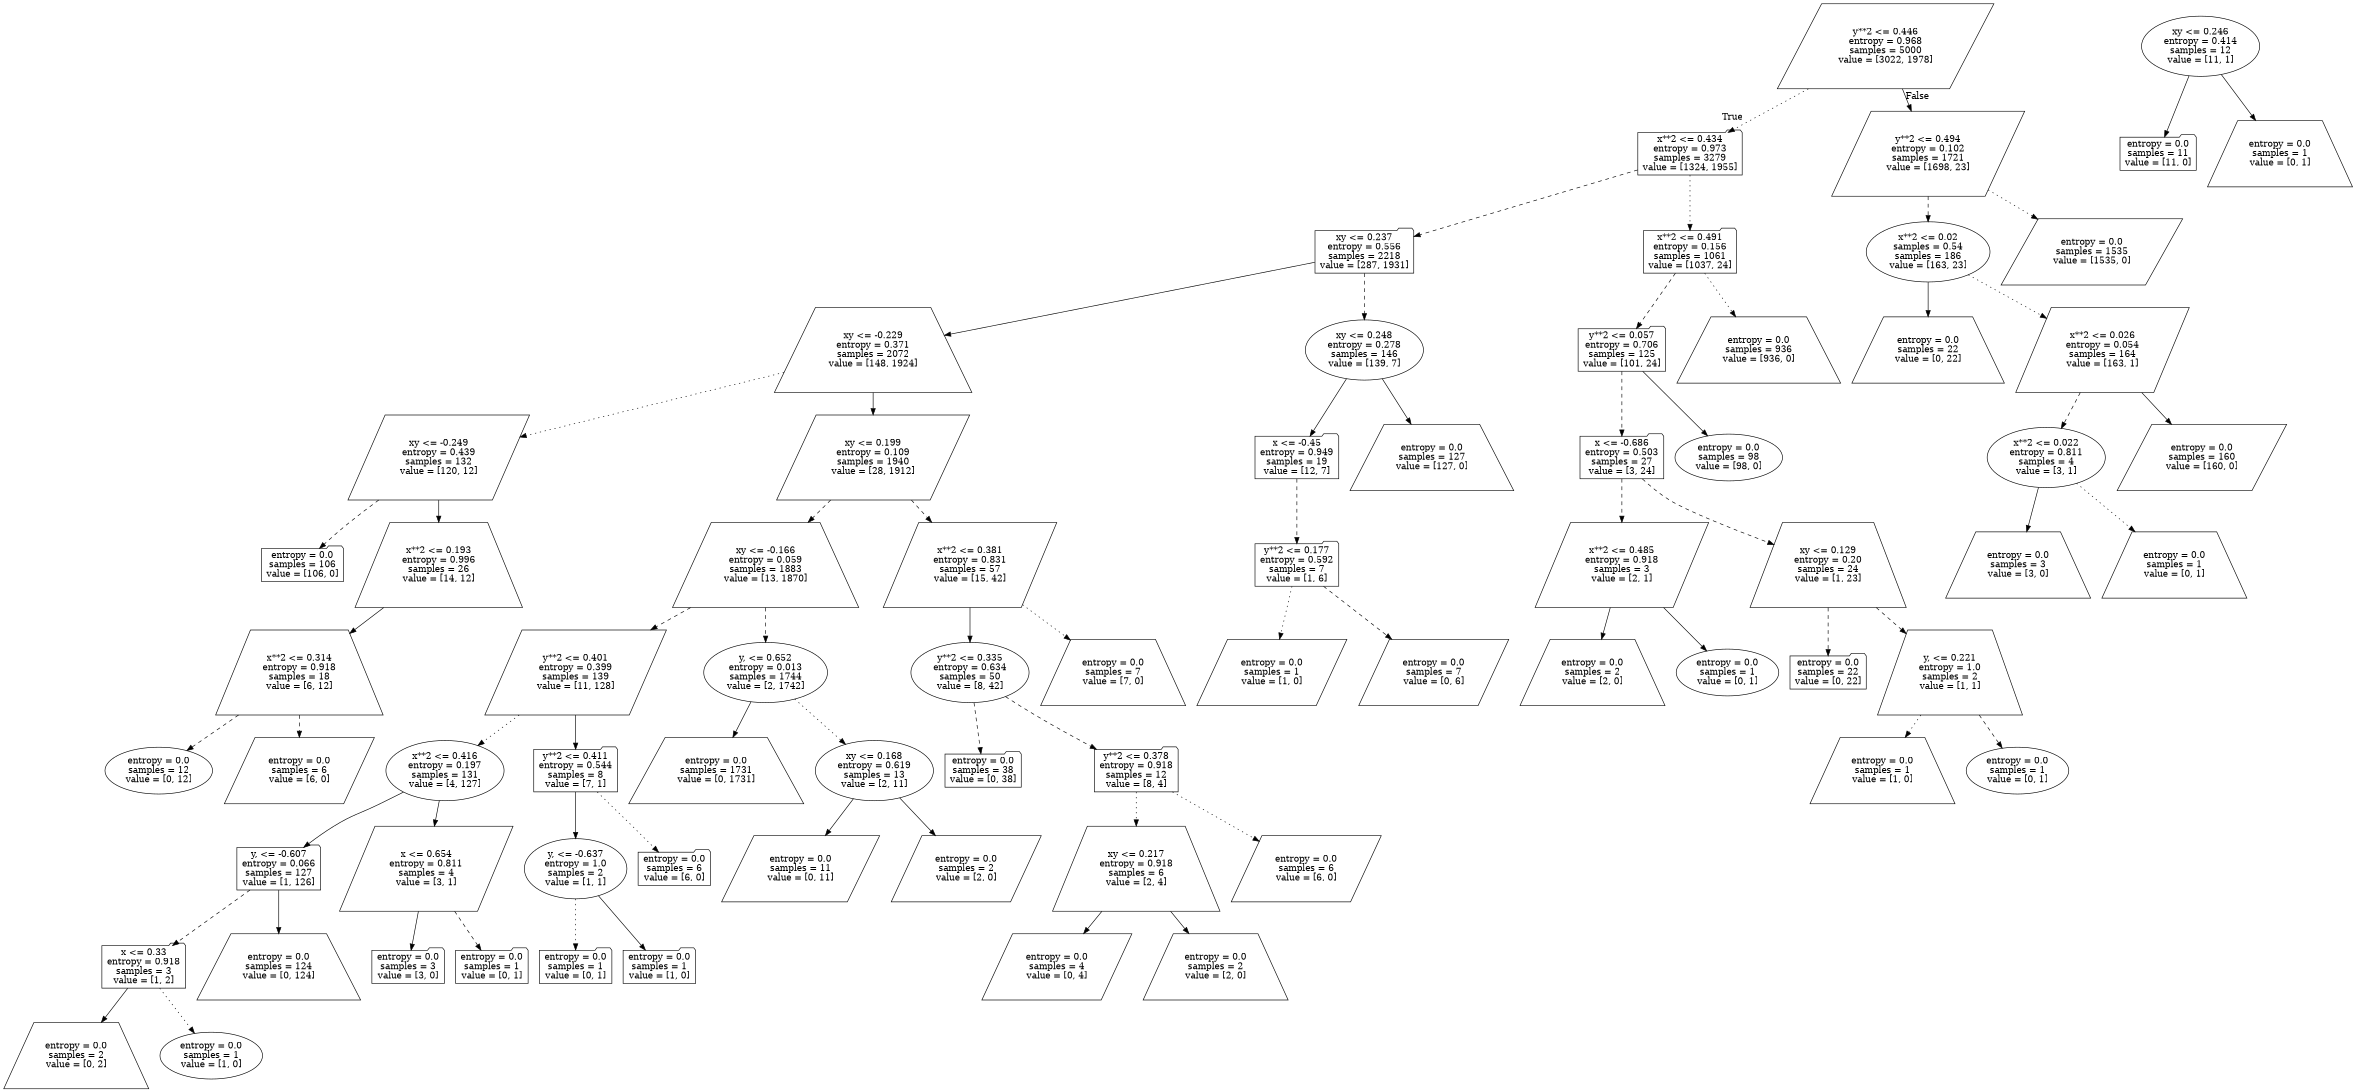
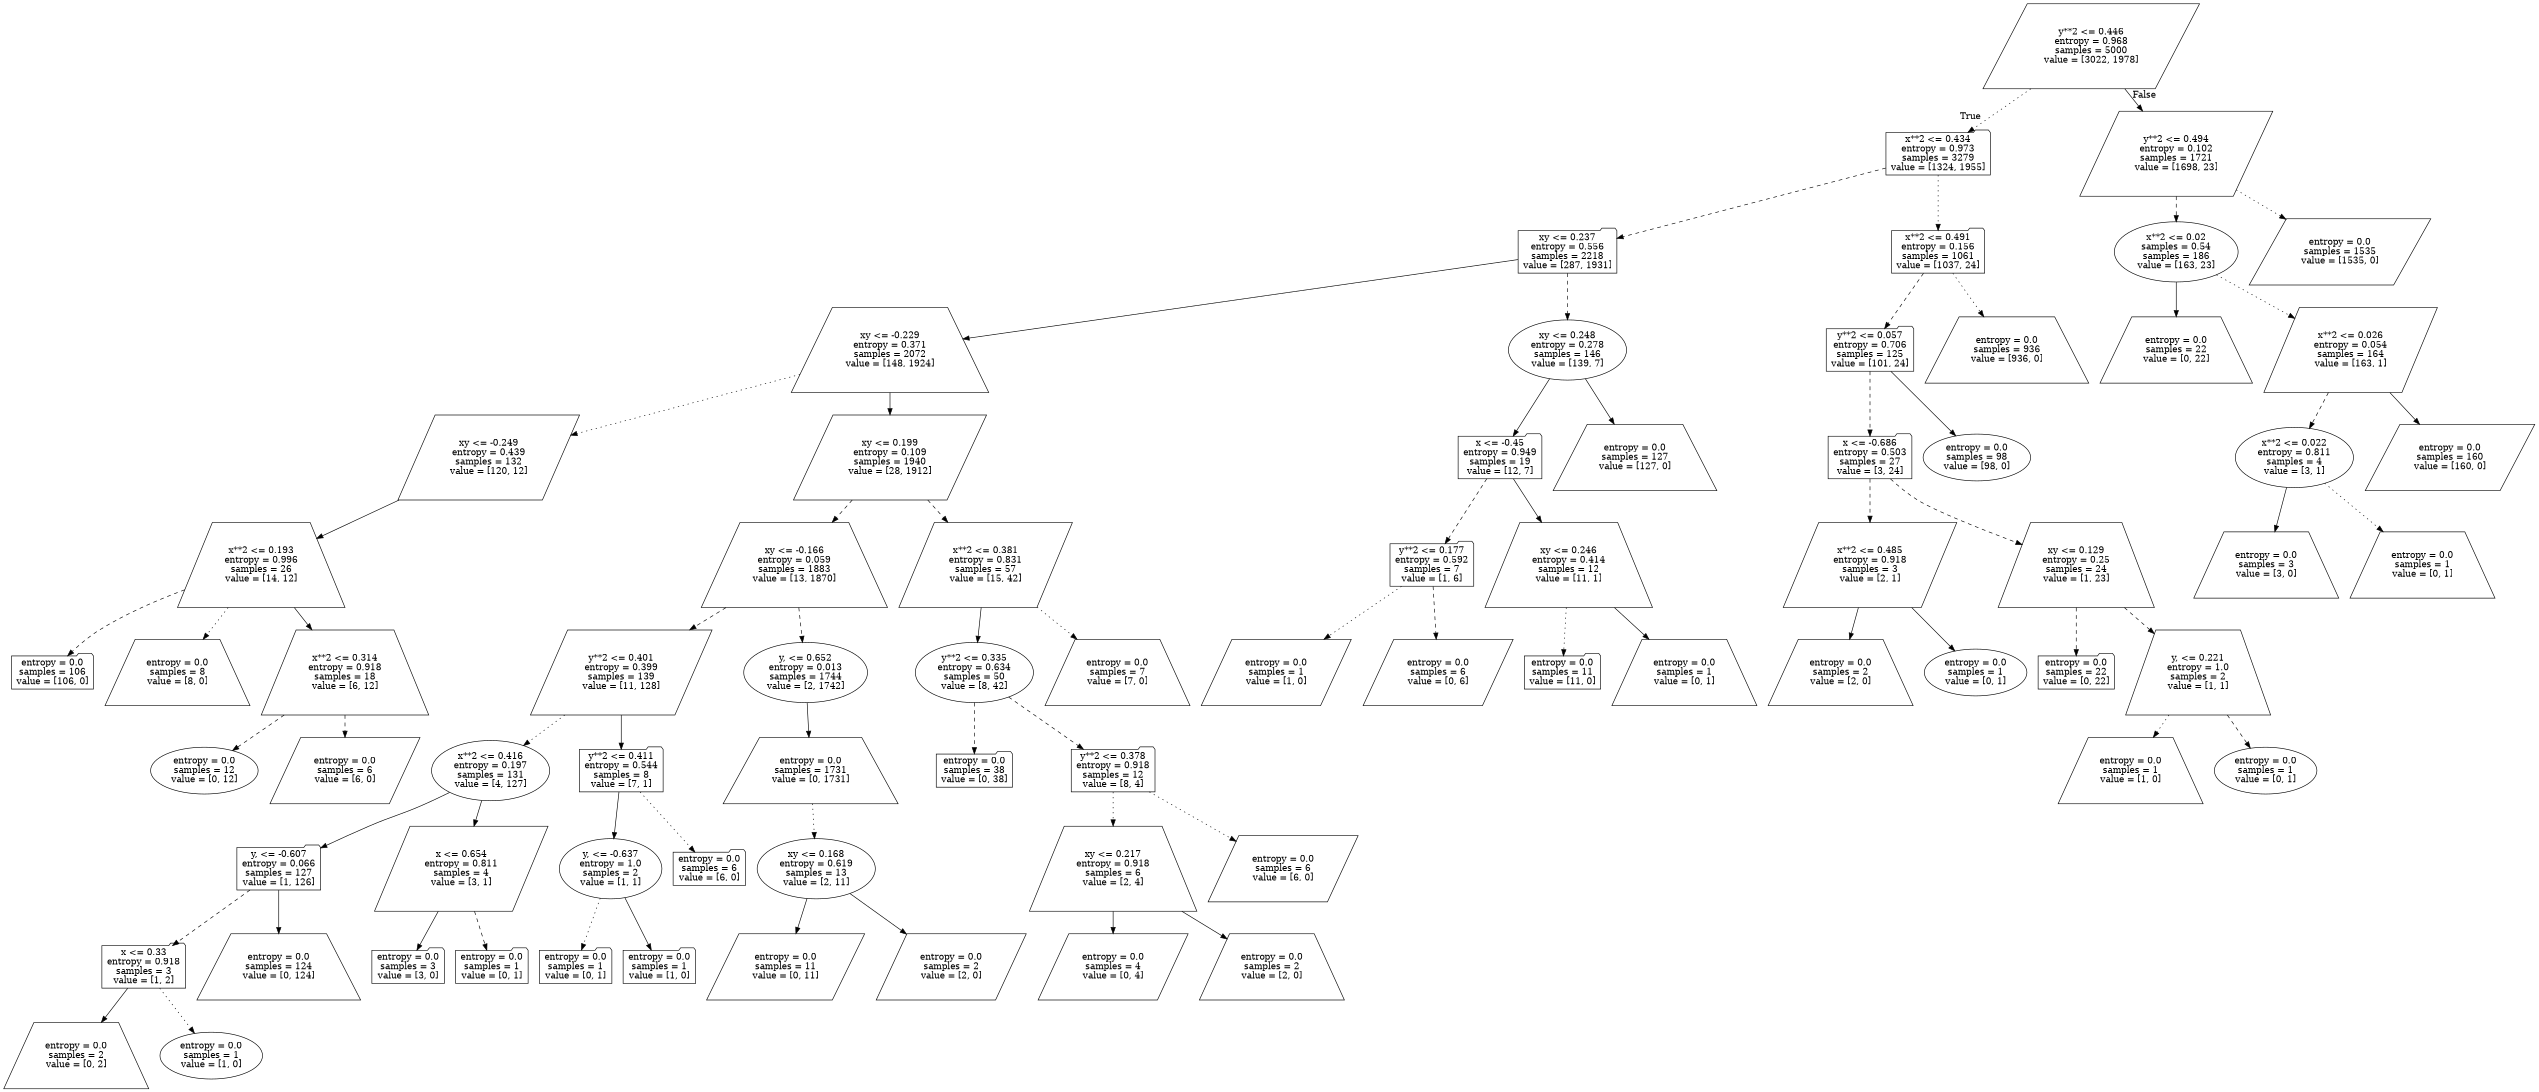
node "xy <= 0.246 entropy = 0.414 samples = 12 value = [11, 1]": shape ellipse -> trapezium
edge "xy <= 0.246 entropy = 0.414 samples = 12 value = [11, 1]" -> "entropy = 0.0 samples = 11 value = [11, 0]": style solid -> dotted
edge "x <= -0.45 entropy = 0.949 samples = 19 value = [12, 7]" -> "xy <= 0.246 entropy = 0.414 samples = 12 value = [11, 1]": added
edge "xy <= -0.249 entropy = 0.439 samples = 132 value = [120, 12]" -> "entropy = 0.0 samples = 106 value = [106, 0]": now "x**2 <= 0.193 entropy = 0.996 samples = 26 value = [14, 12]" -> "entropy = 0.0 samples = 106 value = [106, 0]"
node "xy <= 0.129 entropy = 0.20 samples = 24 value = [1, 23]": label "xy <= 0.129 entropy = 0.20 samples = 24 value = [1, 23]" -> "xy <= 0.129 entropy = 0.25 samples = 24 value = [1, 23]"
node "entropy = 0.0 samples = 8 value = [8, 0]": added
node "entropy = 0.0 samples = 7 value = [0, 6]": label "entropy = 0.0 samples = 7 value = [0, 6]" -> "entropy = 0.0 samples = 6 value = [0, 6]"
edge "y, <= 0.652 entropy = 0.013 samples = 1744 value = [2, 1742]" -> "xy <= 0.168 entropy = 0.619 samples = 13 value = [2, 11]": now "entropy = 0.0 samples = 1731 value = [0, 1731]" -> "xy <= 0.168 entropy = 0.619 samples = 13 value = [2, 11]"
